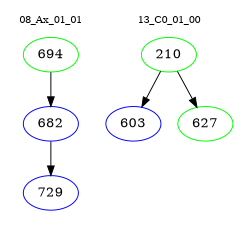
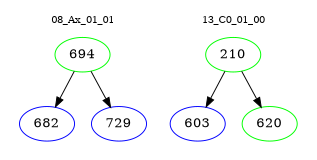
node "627": label "627" -> "620"
edge "682" -> "729": now "694" -> "729"
